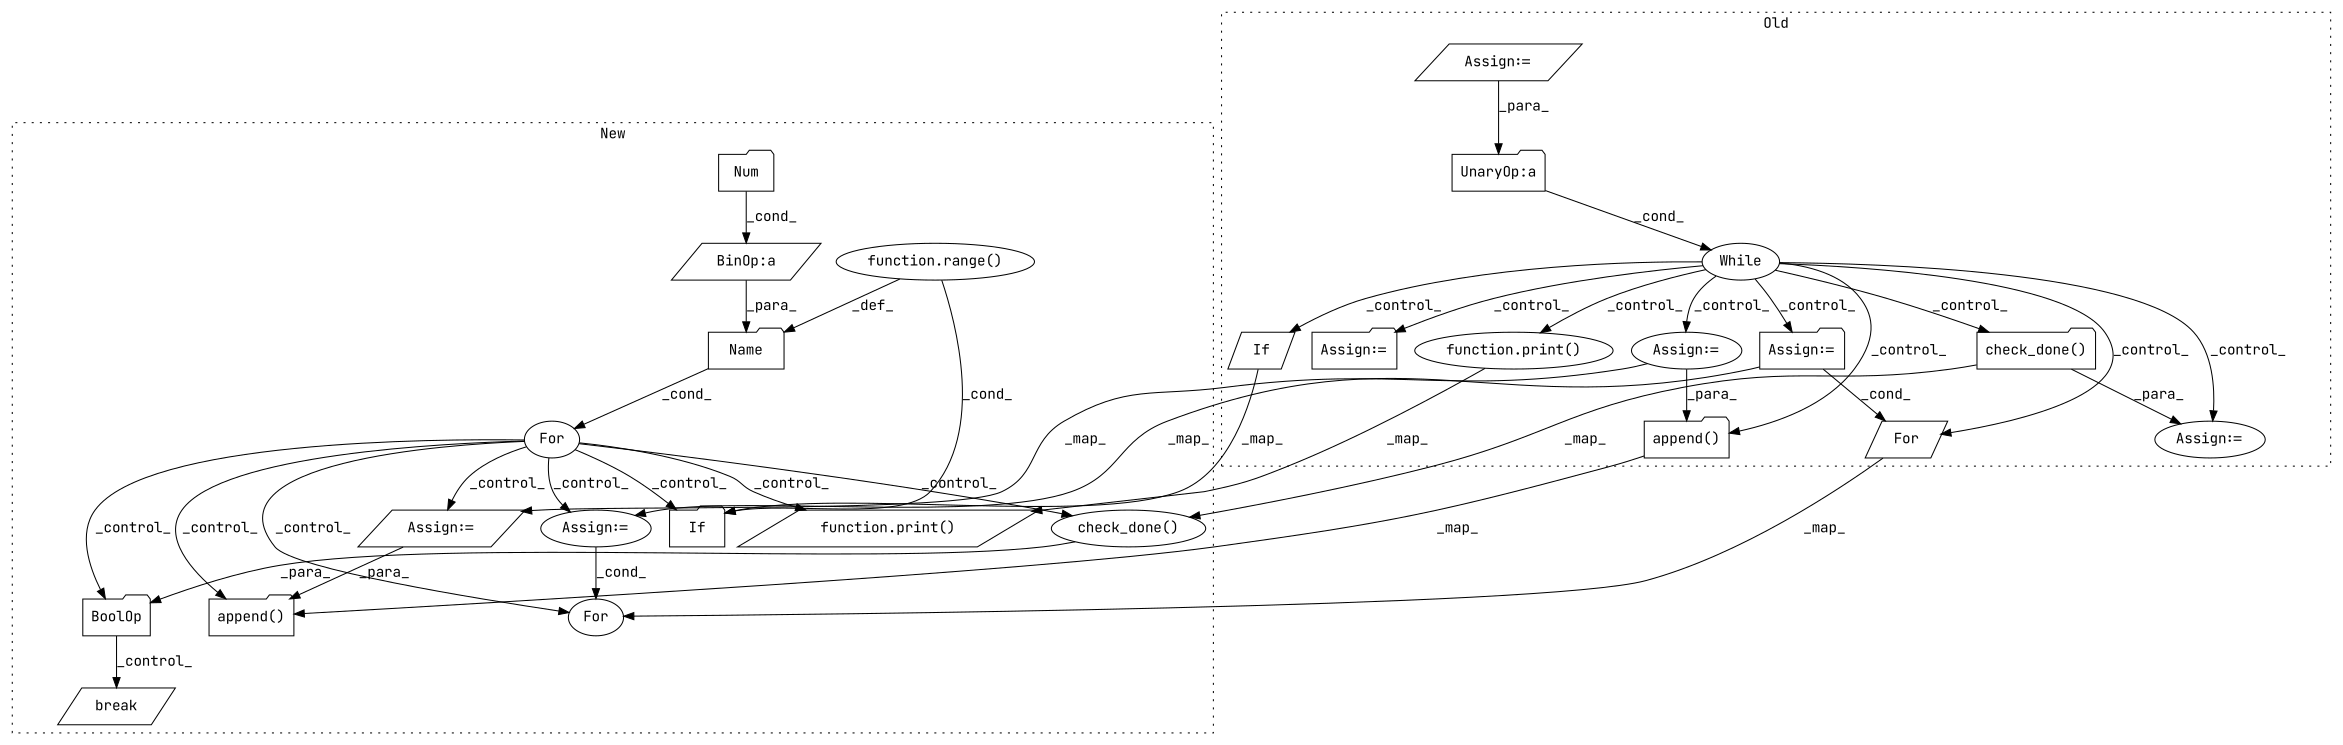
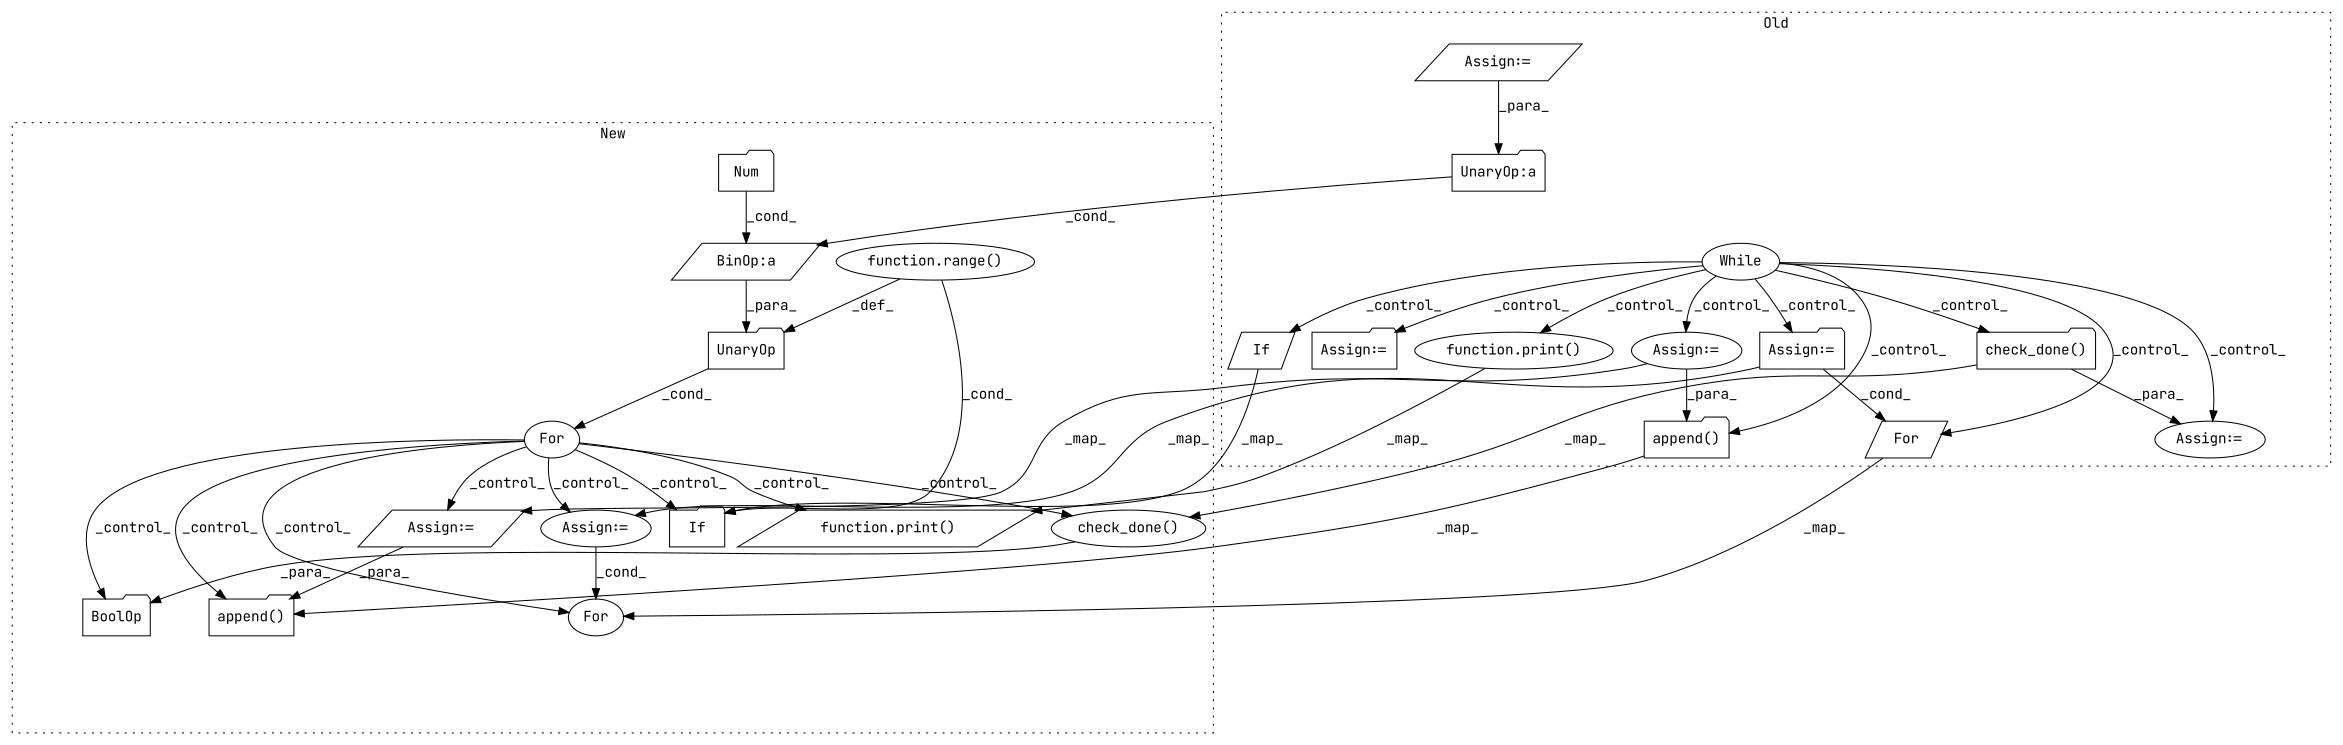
edge "UnaryOp:a" -> "While": now "UnaryOp:a" -> "BinOp:a"
node "Name": label "Name" -> "UnaryOp"
node "break": removed
